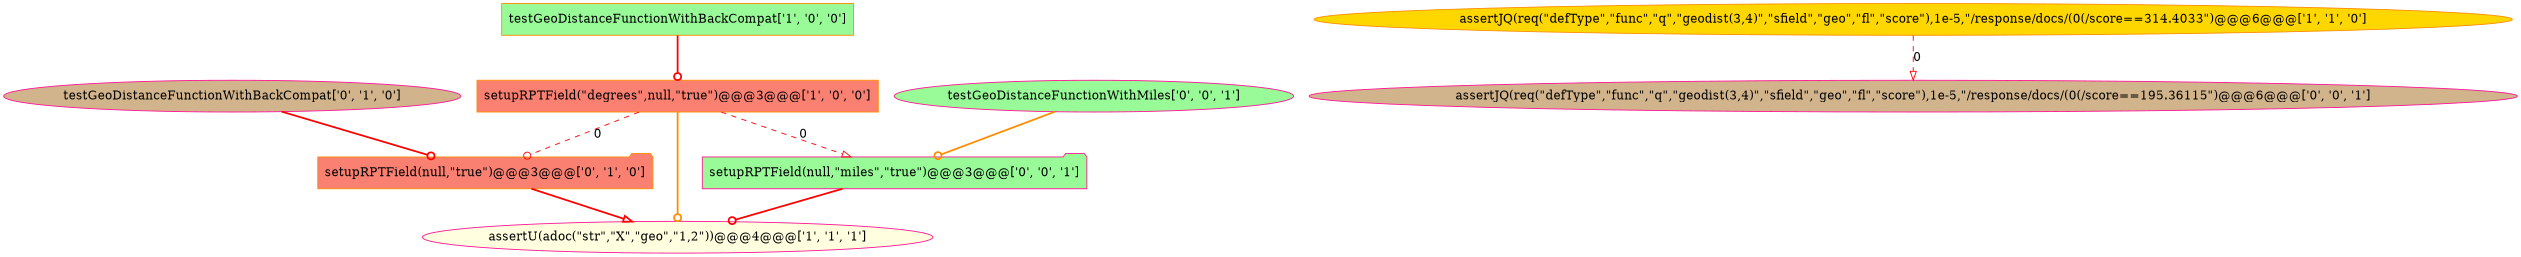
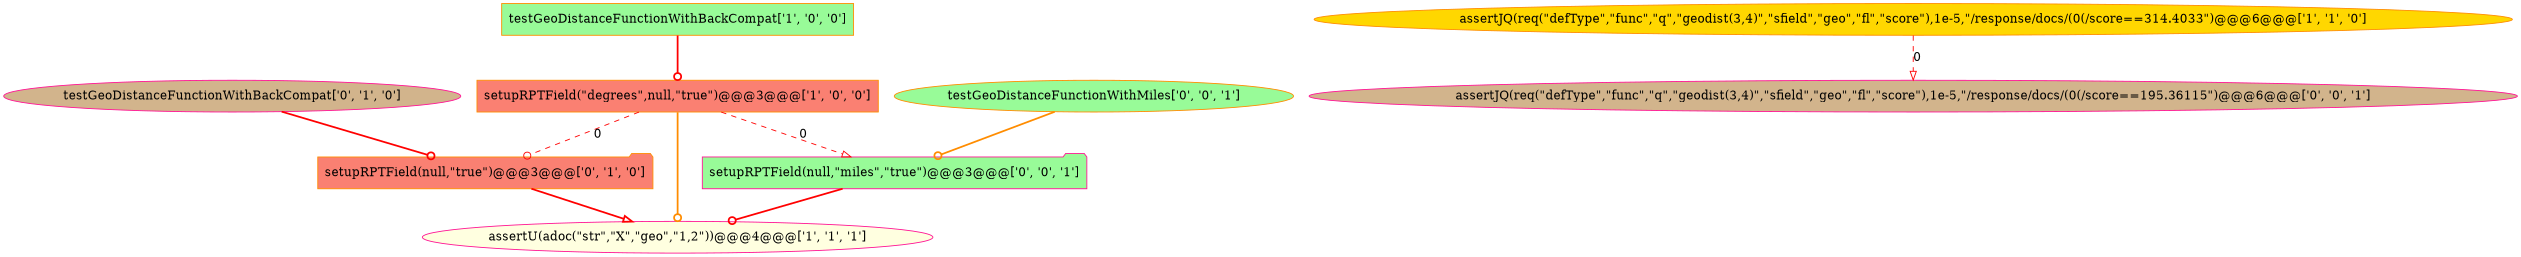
node "testGeoDistanceFunctionWithMiles['0', '0', '1']": color deeppink -> darkorange
